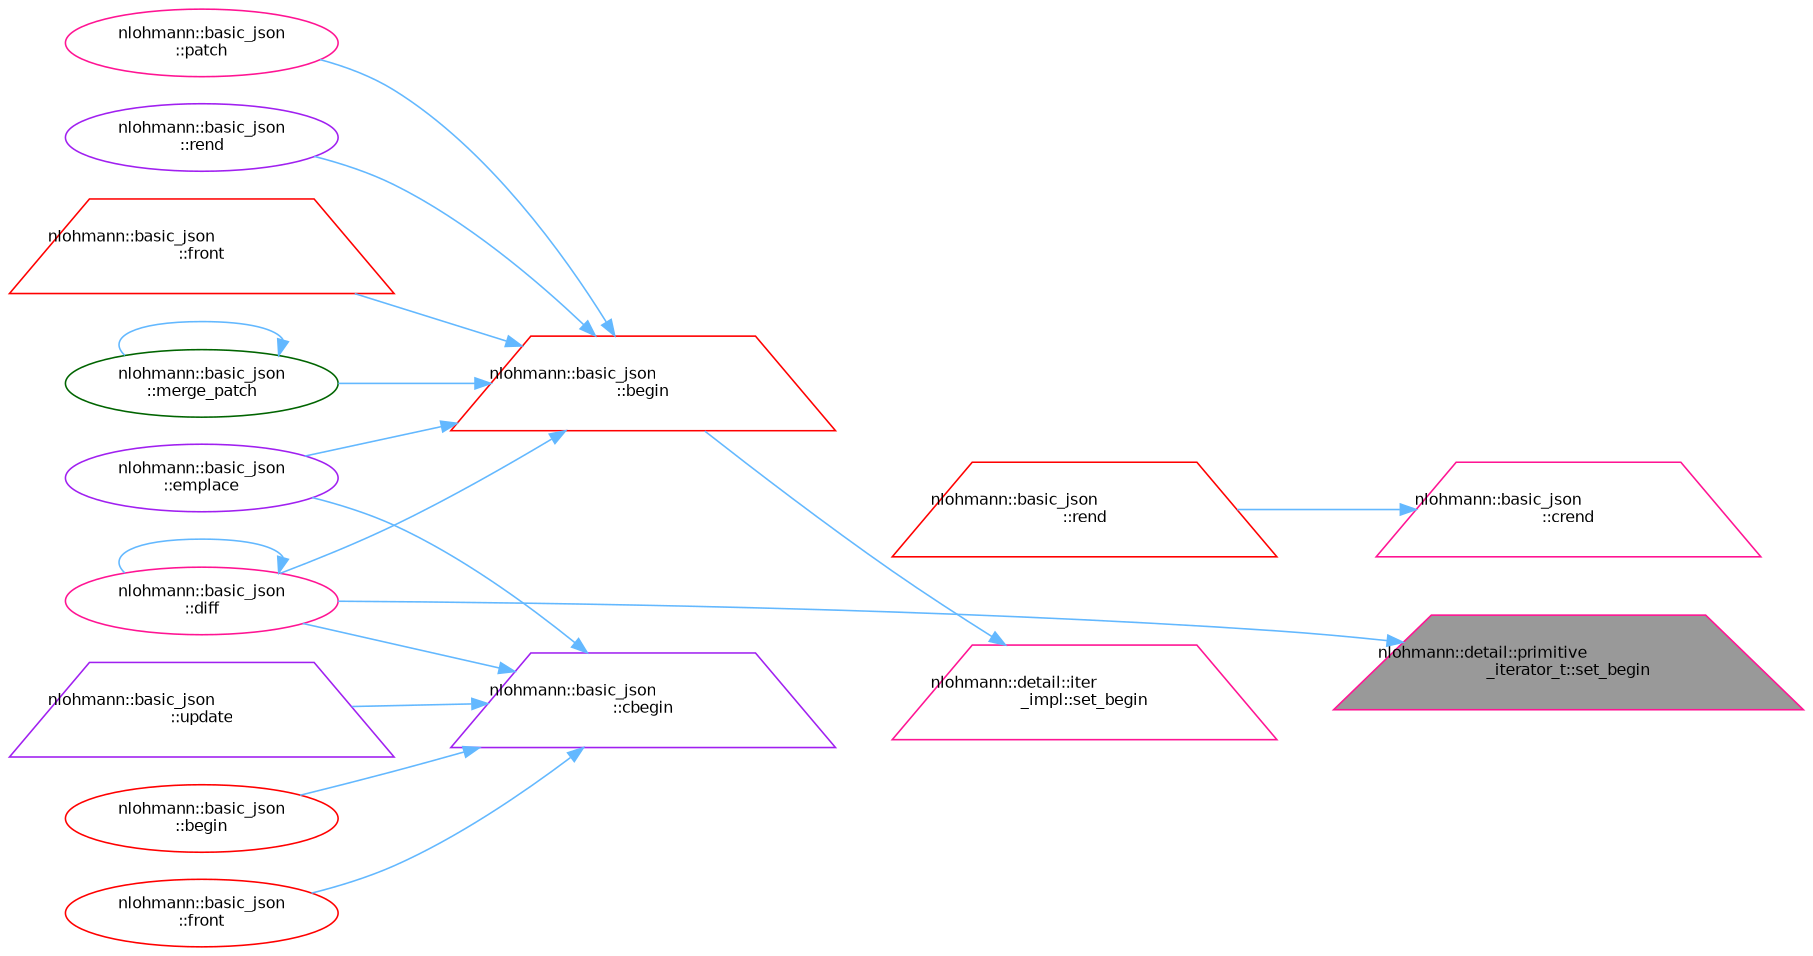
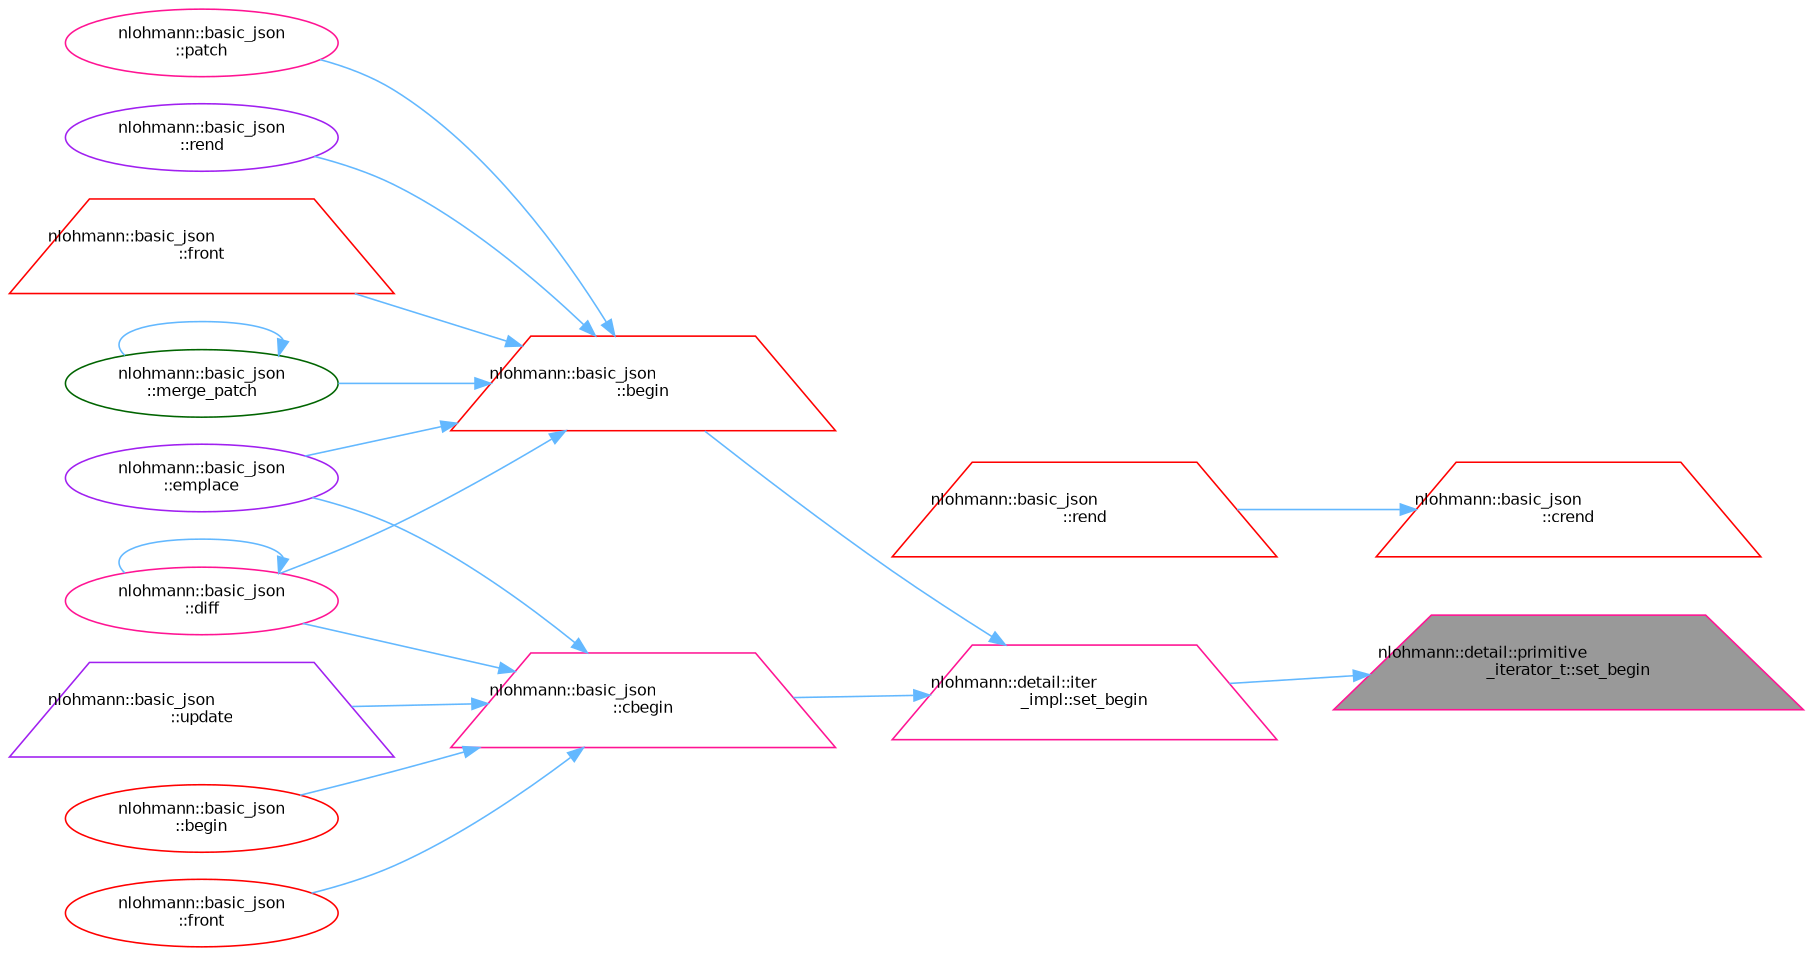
node "nlohmann::basic_json ::crend": color deeppink -> red
edge "nlohmann::basic_json ::diff" -> "nlohmann::detail::primitive _iterator_t::set_begin": now "nlohmann::detail::iter _impl::set_begin" -> "nlohmann::detail::primitive _iterator_t::set_begin"
edge "nlohmann::basic_json ::cbegin" -> "nlohmann::detail::iter _impl::set_begin": added
node "nlohmann::basic_json ::cbegin": color purple -> deeppink
